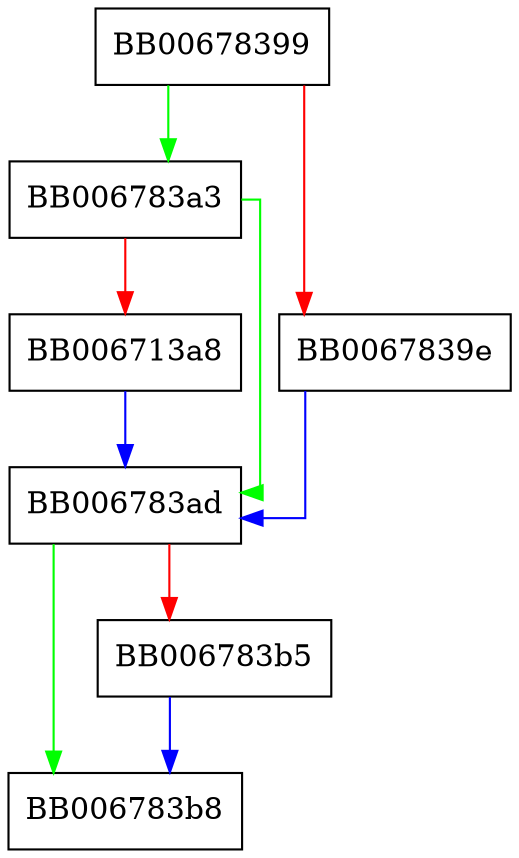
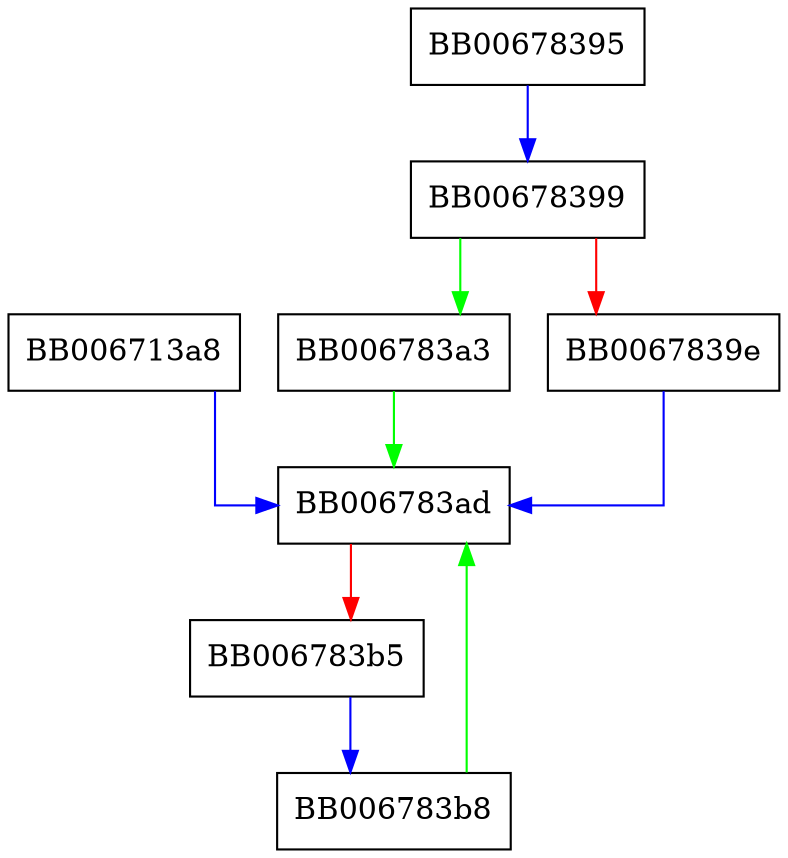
node "BB00678395": added
edge "BB006783a3" -> "BB006713a8": removed
edge "BB006783ad" -> "BB006783b8": reversed
